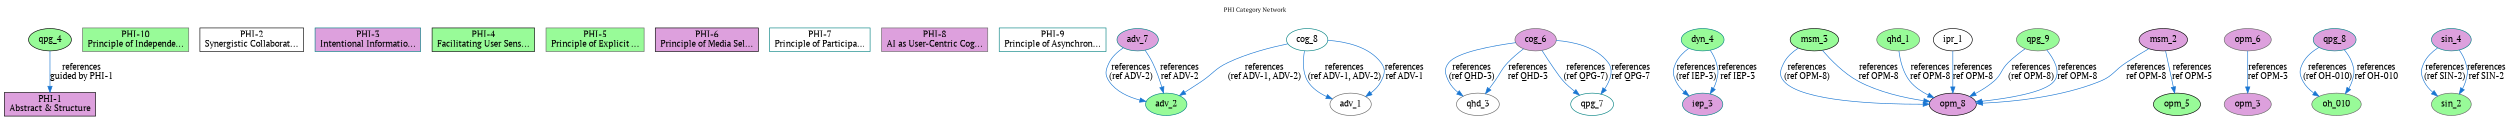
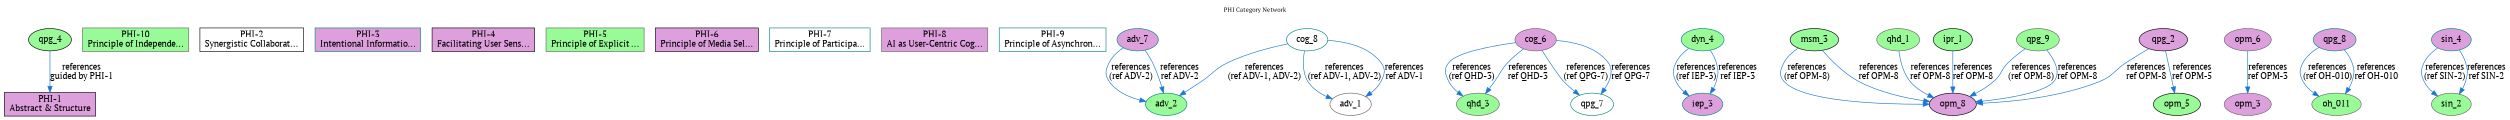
node "PHI-4 Facilitating User Sens...": fillcolor palegreen -> plum
node "ipr_1": fillcolor white -> palegreen
node "msm_2": label "msm_2" -> "qpg_2"
node "qhd_3": fillcolor white -> palegreen
node "oh_010": label "oh_010" -> "oh_011"
